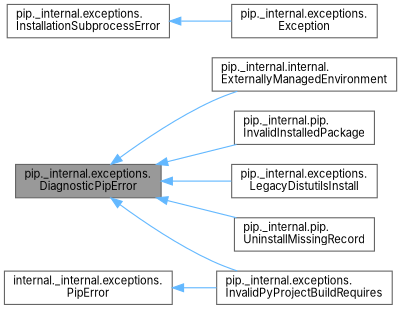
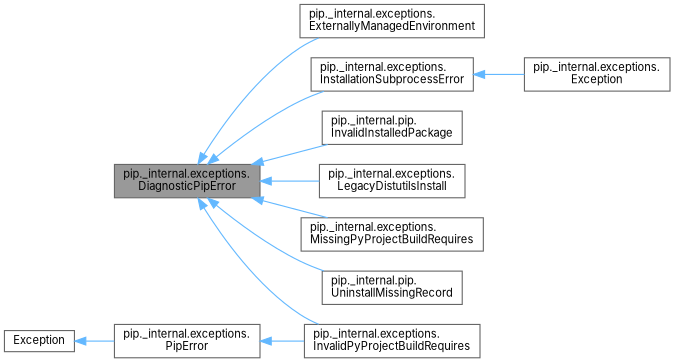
node "pip._internal.internal. ExternallyManagedEnvironment": label "pip._internal.internal. ExternallyManagedEnvironment" -> "pip._internal.exceptions. ExternallyManagedEnvironment"
edge "pip._internal.exceptions. InstallationSubprocessError" -> "pip._internal.exceptions. DiagnosticPipError": added
node "pip._internal.exceptions. MissingPyProjectBuildRequires": added
node "internal._internal.exceptions. PipError": label "internal._internal.exceptions. PipError" -> "pip._internal.exceptions. PipError"
node "Exception": added
